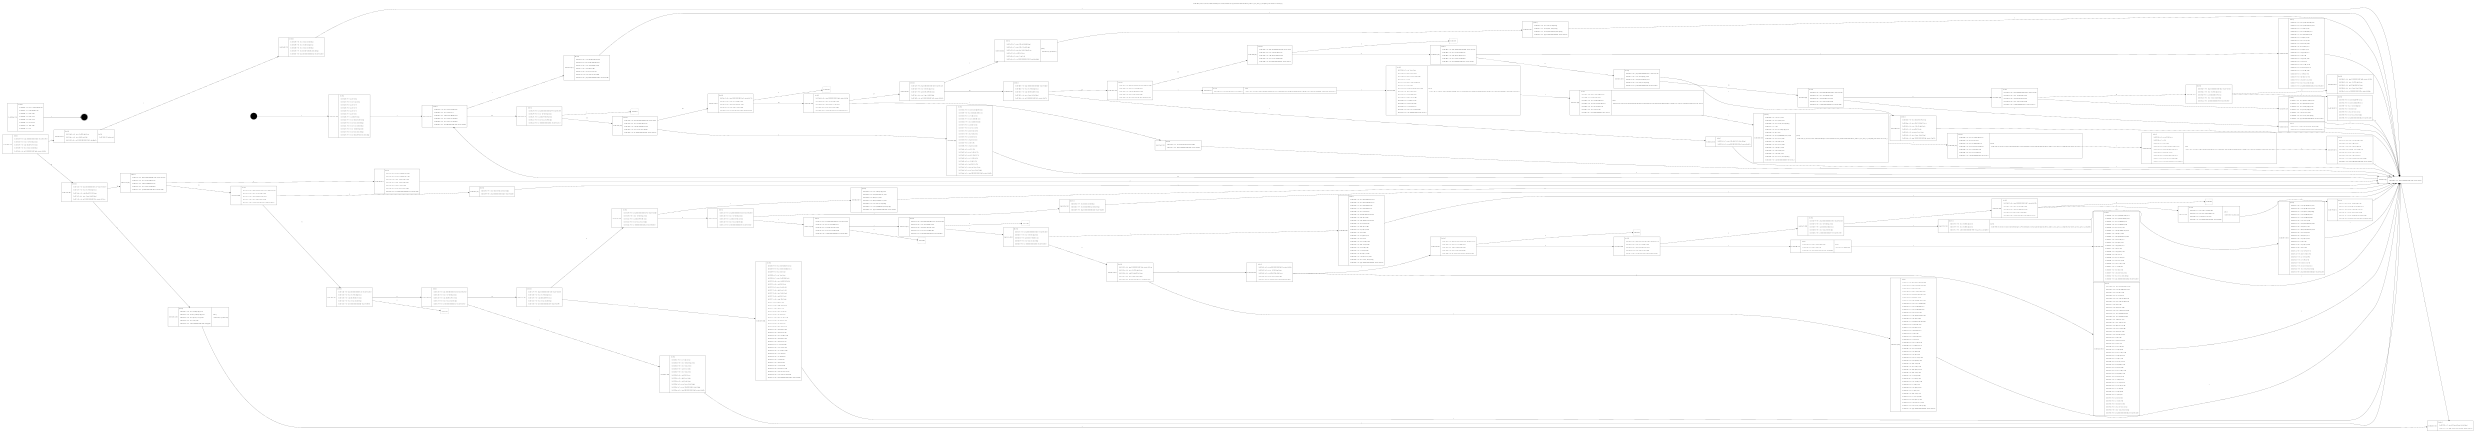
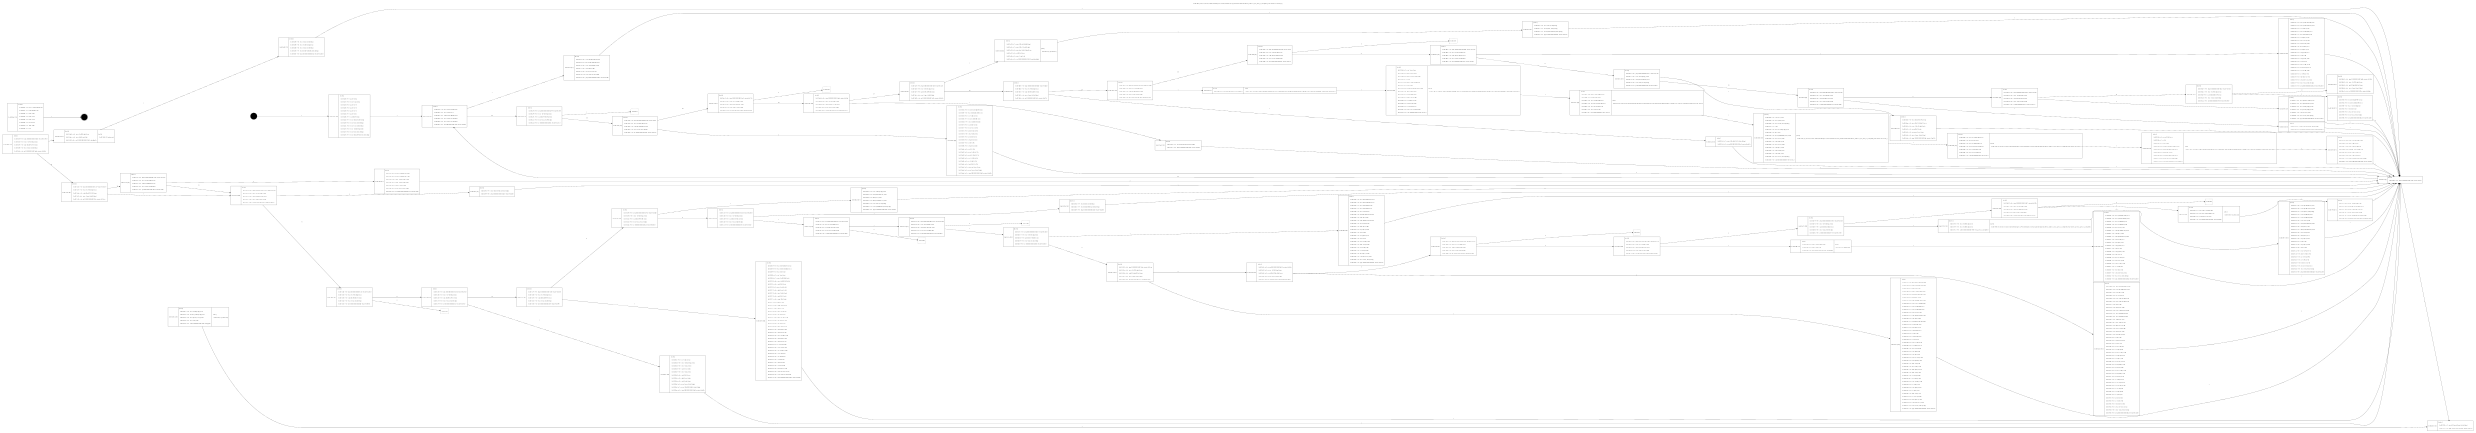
edge "0x401c02 [25]" -> "0x40220c [20]": now "0x401c02 [25]" -> "0x401c34 [25]"
